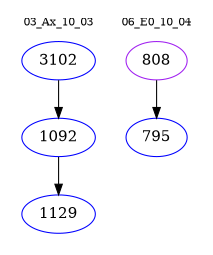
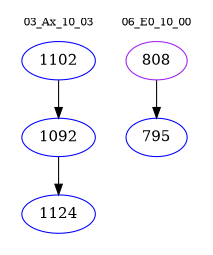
cluster "06_E0_10_04": label "06_E0_10_04" -> "06_E0_10_00"
node "3102": label "3102" -> "1102"
node "1129": label "1129" -> "1124"
